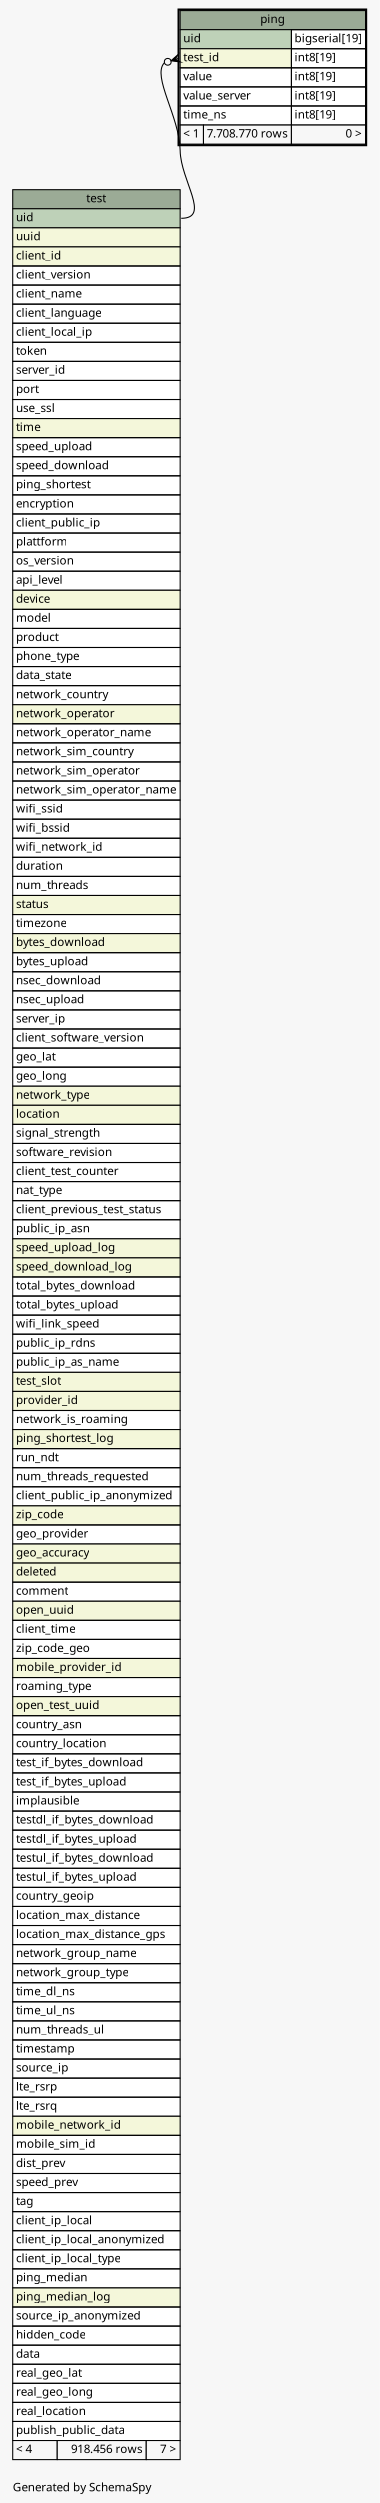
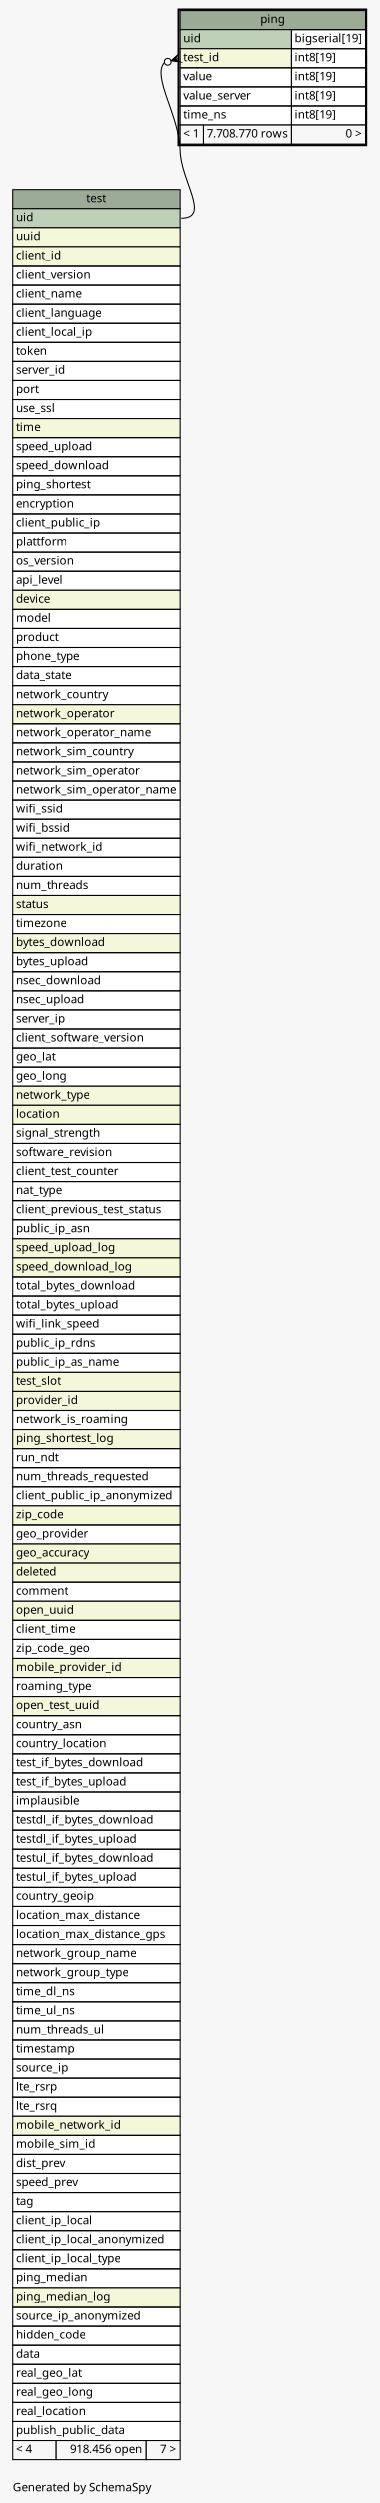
node "test": text "918.456 rows" -> "918.456 open"
